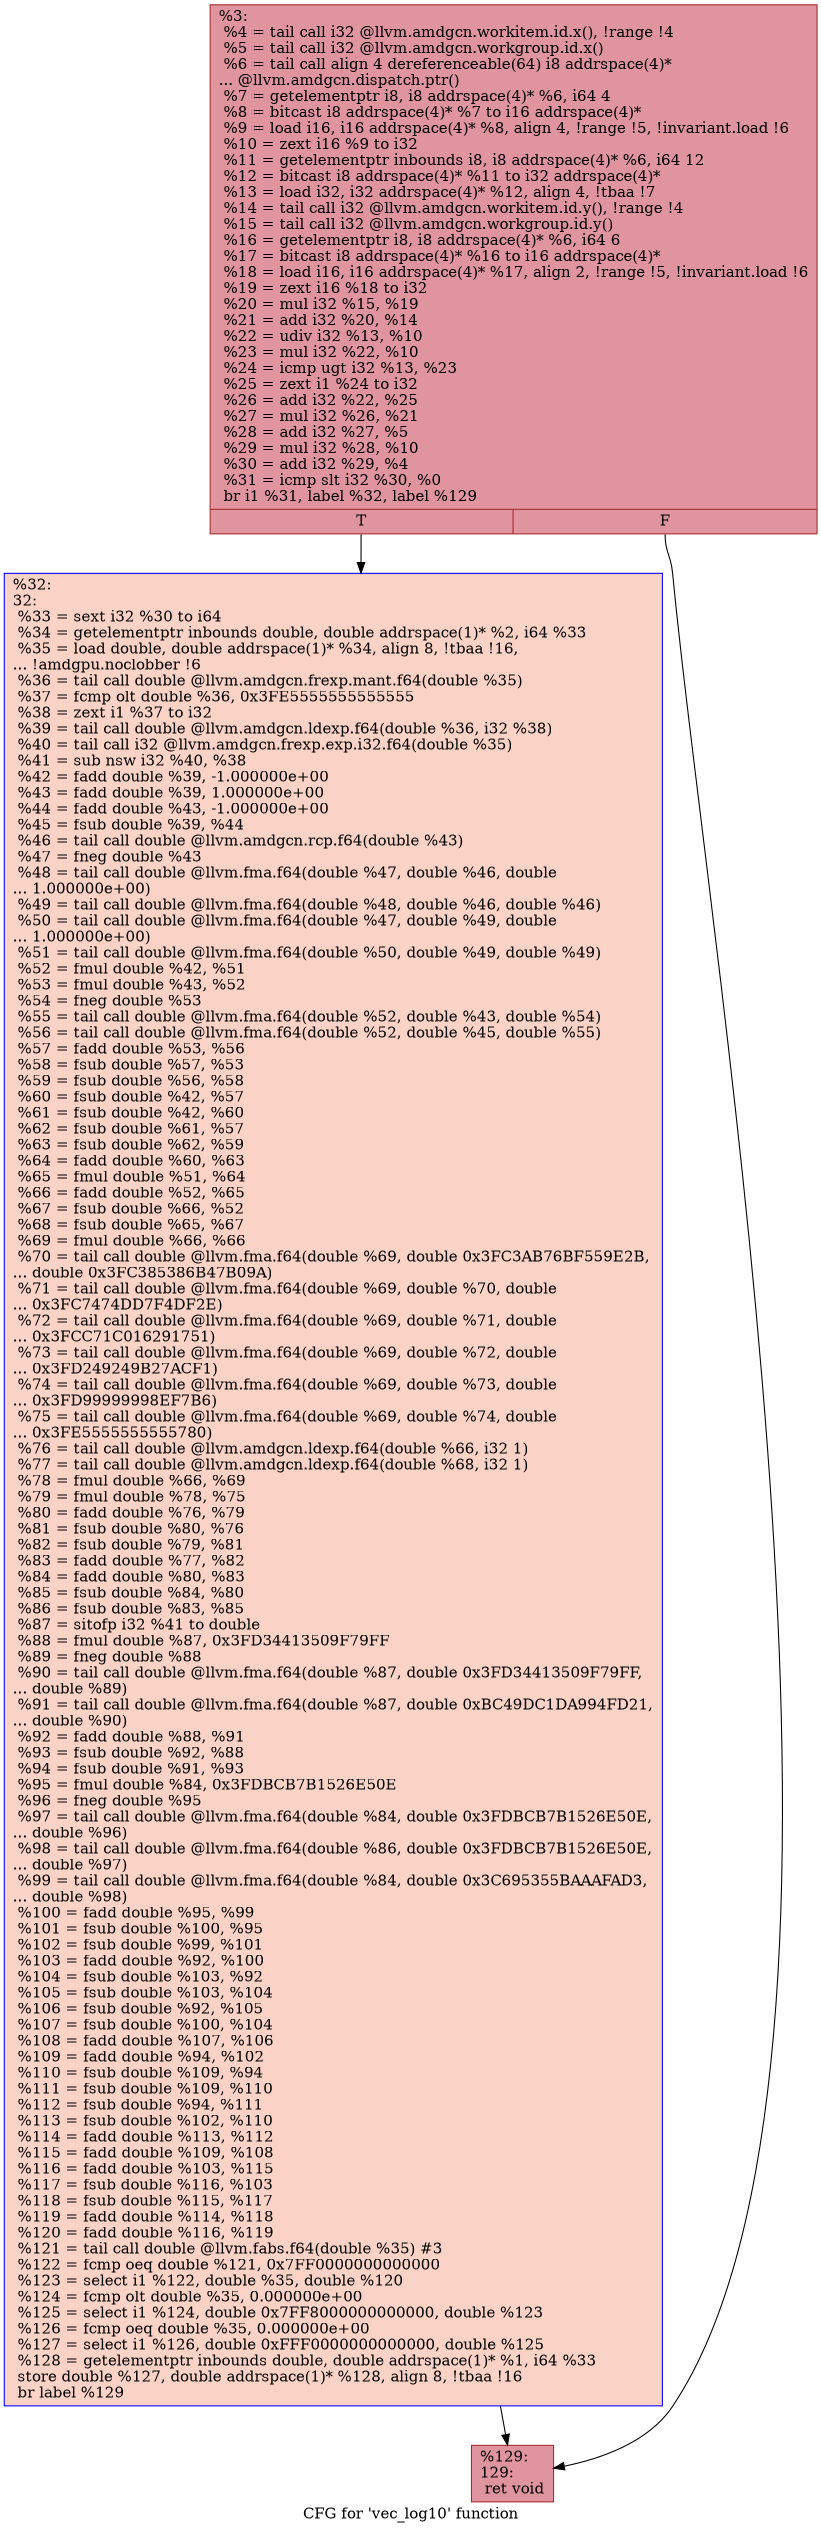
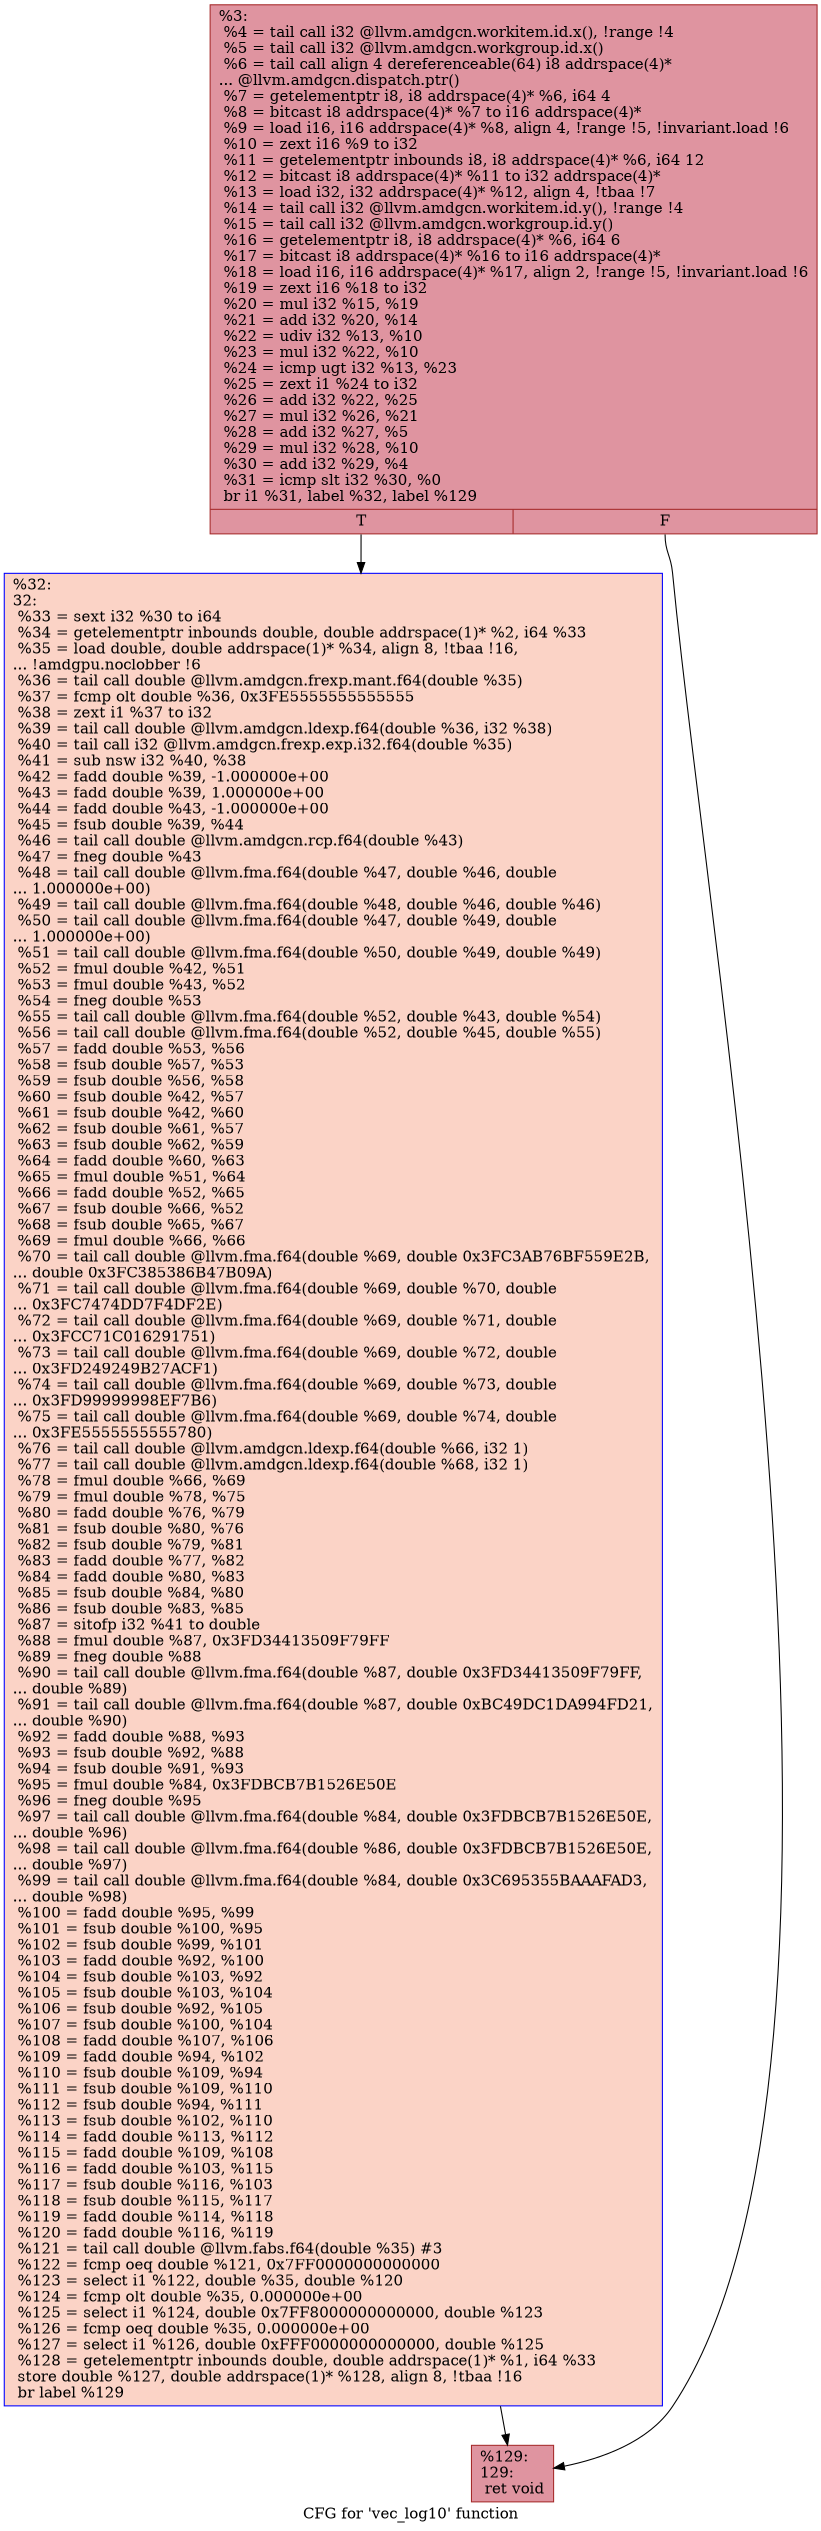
node "%32:": text "%92 = fadd double %88, %91" -> "%92 = fadd double %88, %93"
